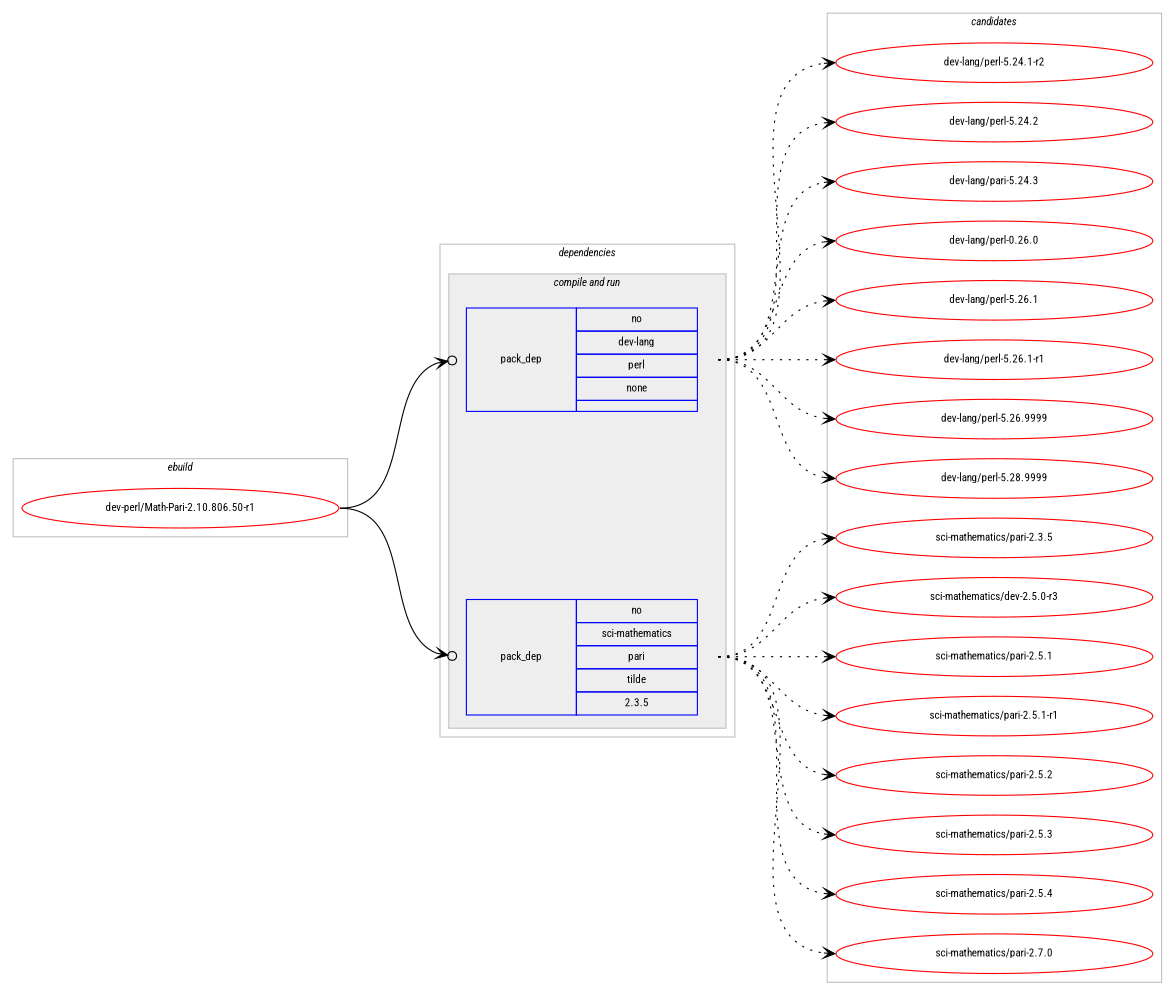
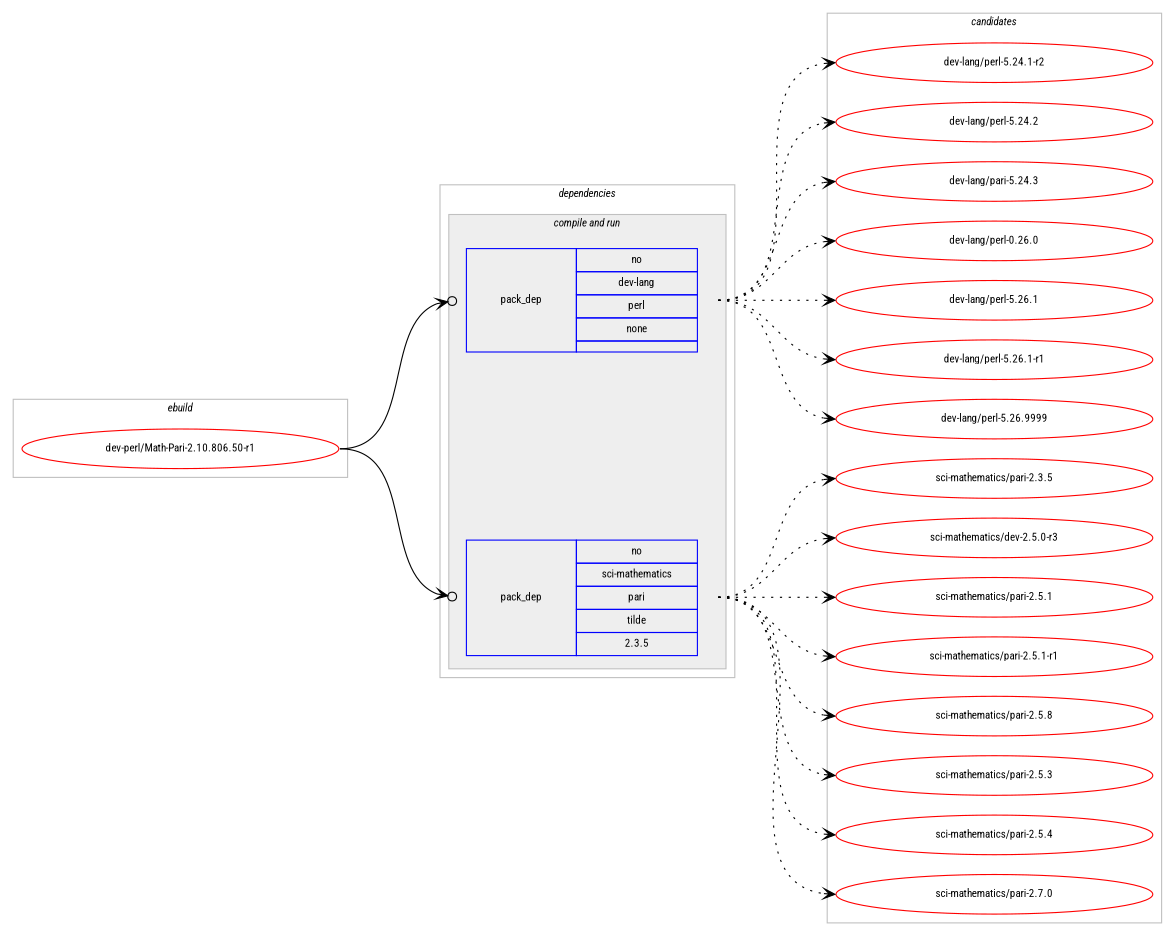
node "dev-lang/perl-5.28.9999": removed
node "sci-mathematics/pari-2.5.2": label "sci-mathematics/pari-2.5.2" -> "sci-mathematics/pari-2.5.8"
